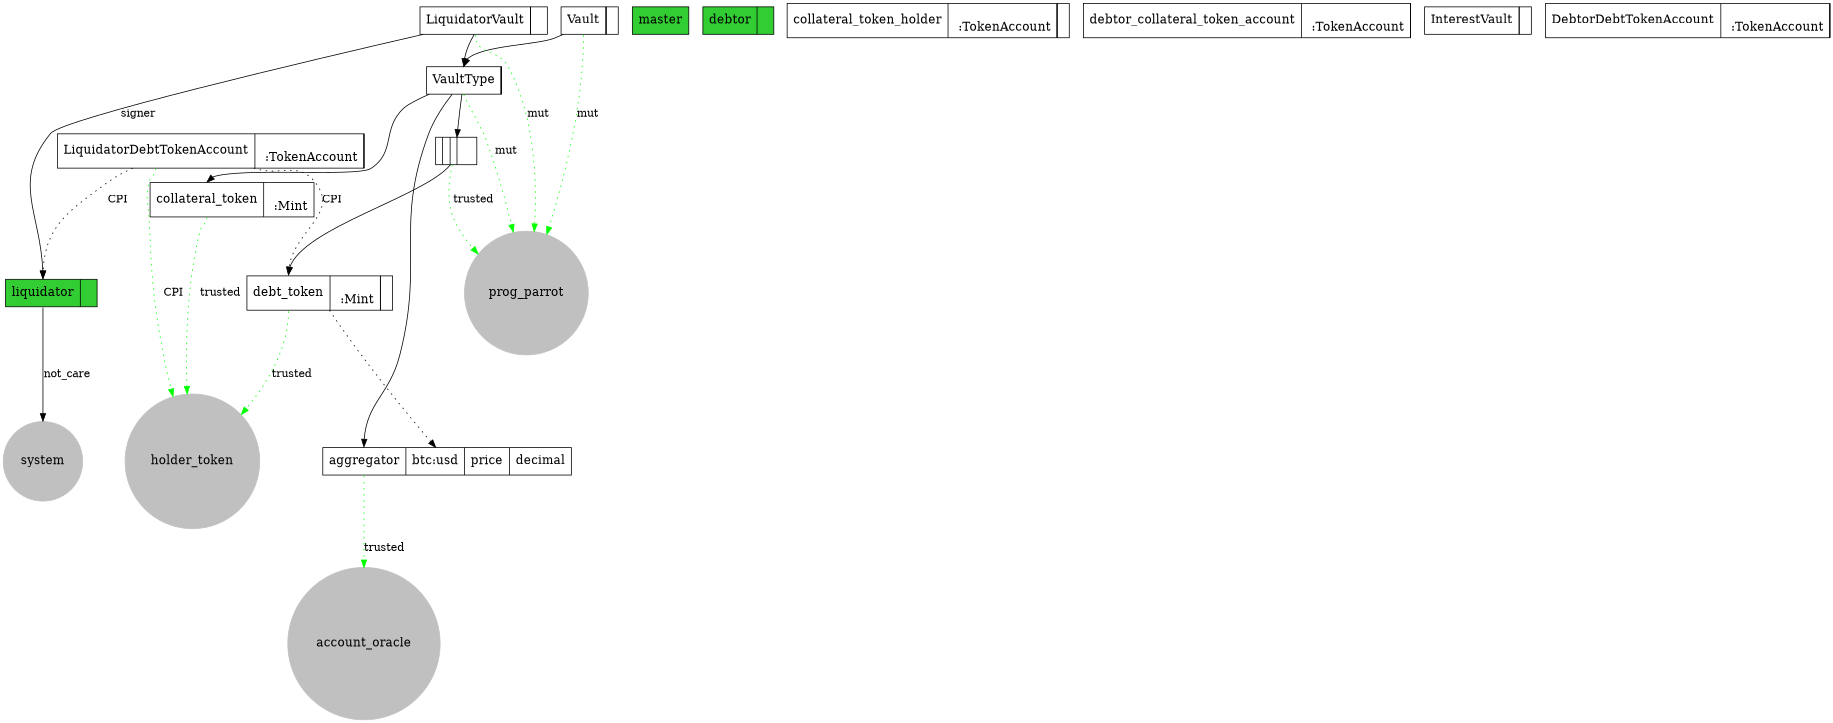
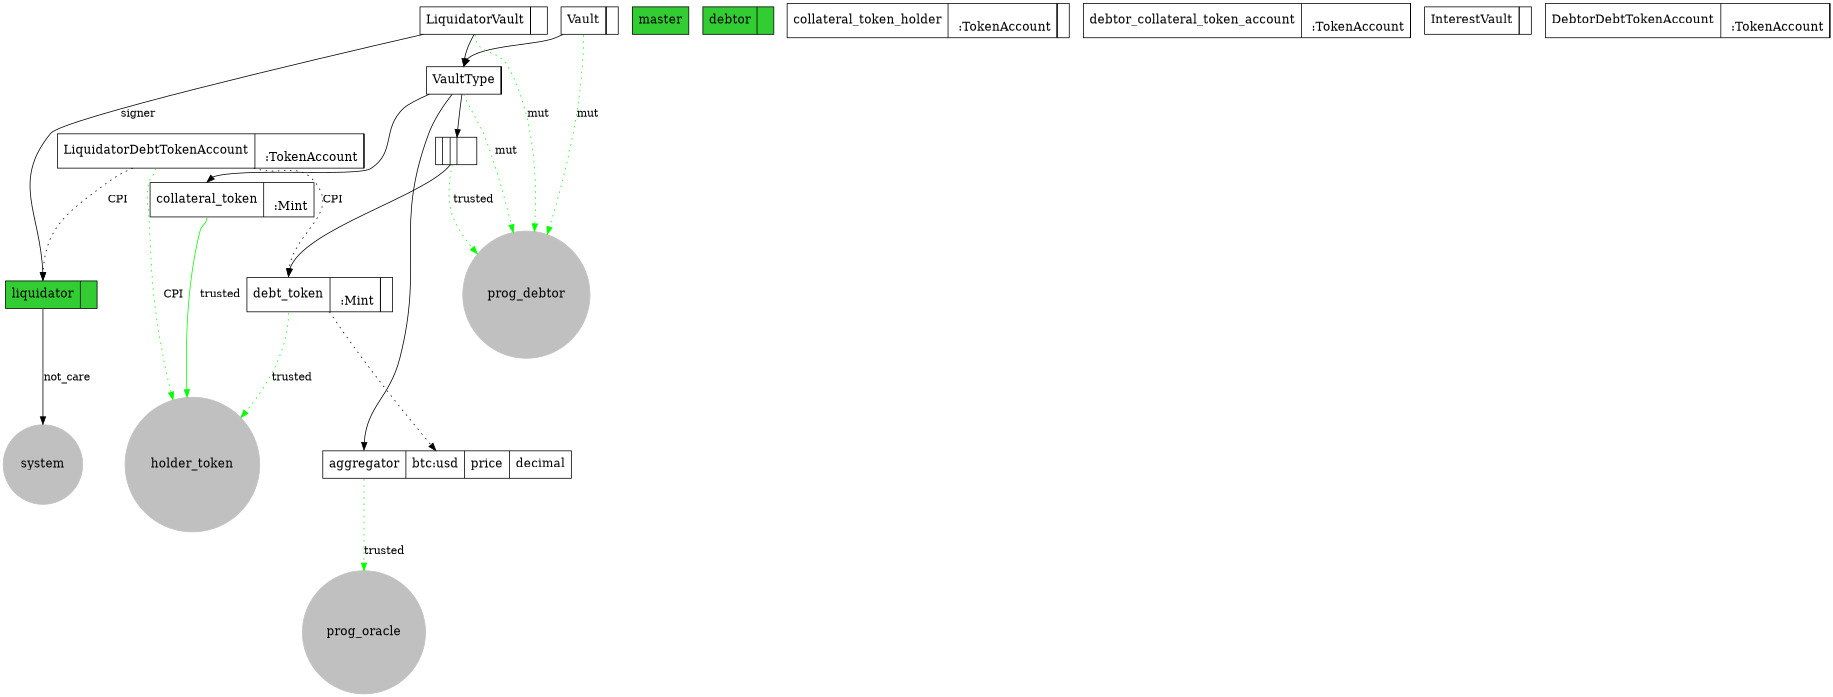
node "prog_parrot": label "prog_parrot" -> "prog_debtor"
edge "collateral_token" -> "holder_token": style dotted -> solid
node "account_oracle": label "account_oracle" -> "prog_oracle"
